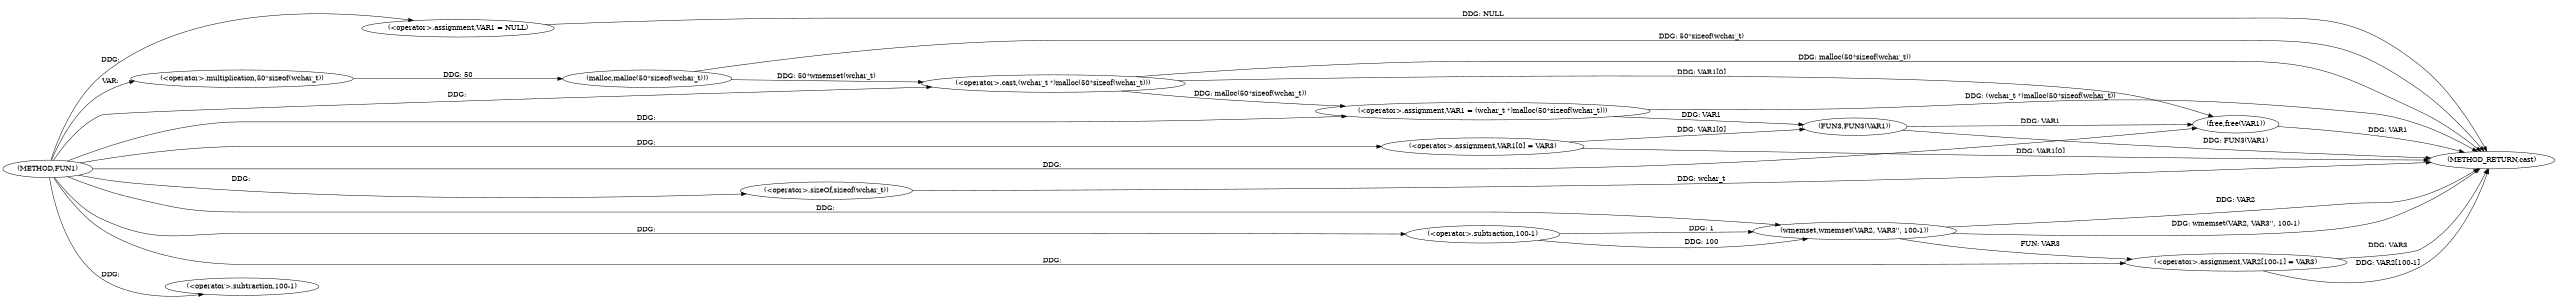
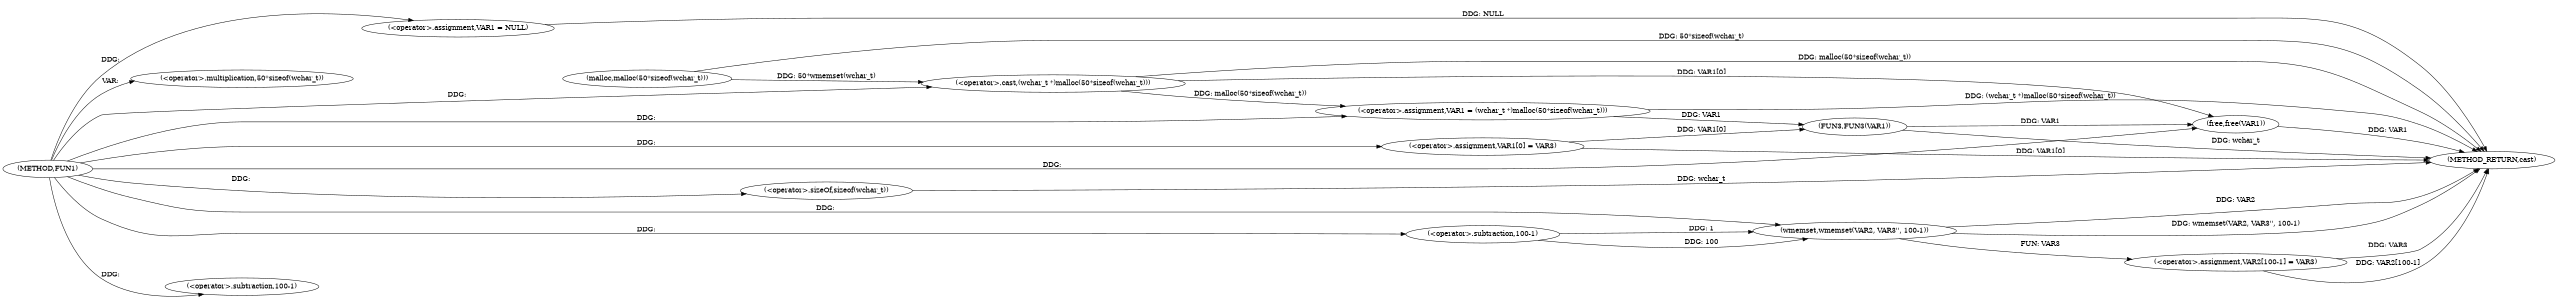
edge "(<operator>.multiplication,50*sizeof(wchar_t))" -> "(malloc,malloc(50*sizeof(wchar_t)))": removed, label "DDG: 50"
edge "(FUN3,FUN3(VAR1))" -> "(METHOD_RETURN,cast)": label "DDG: FUN3(VAR1)" -> "DDG: wchar_t"
edge "(METHOD,FUN1)" -> "(<operator>.assignment,VAR2[100-1] = VAR3)": removed, label "DDG:"
